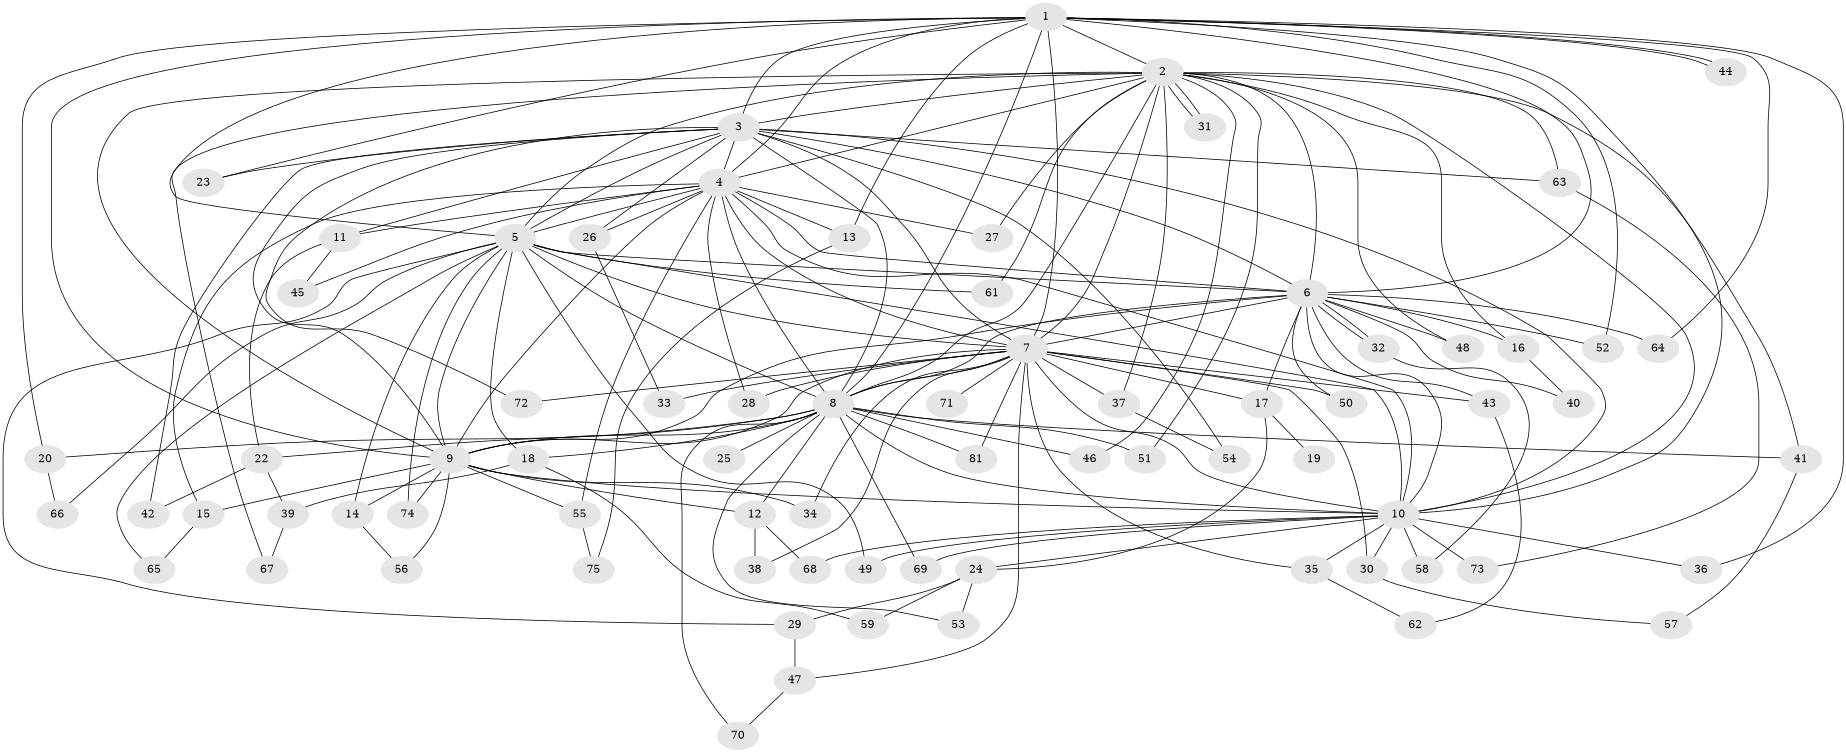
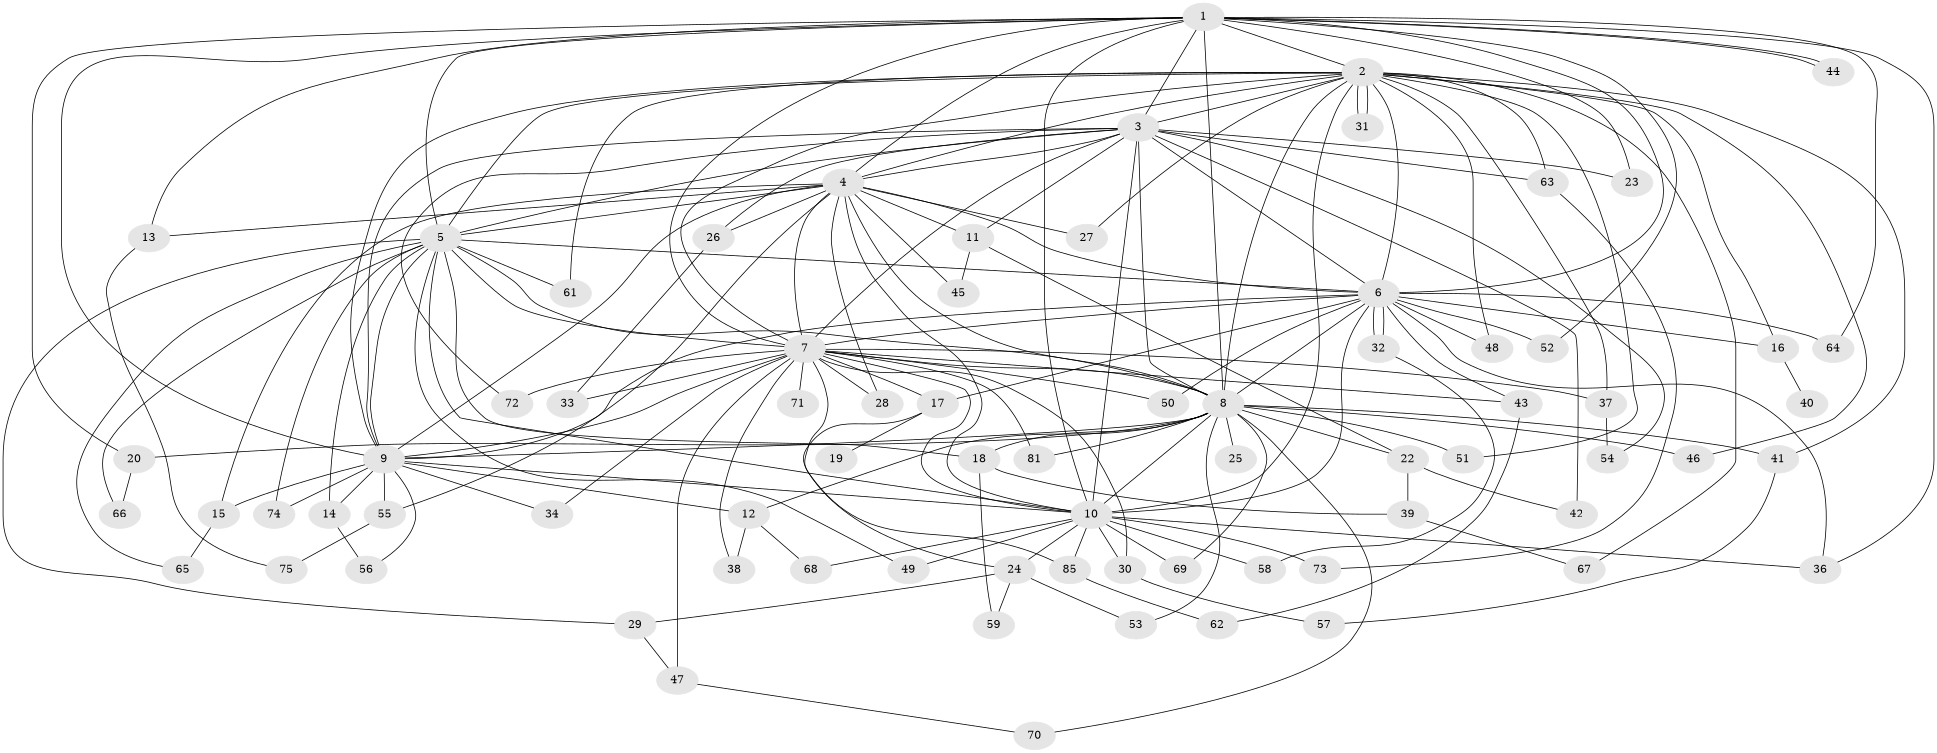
edge "6" -- "40": now "6" -- "36"
node "35": label "35" -> "85"
